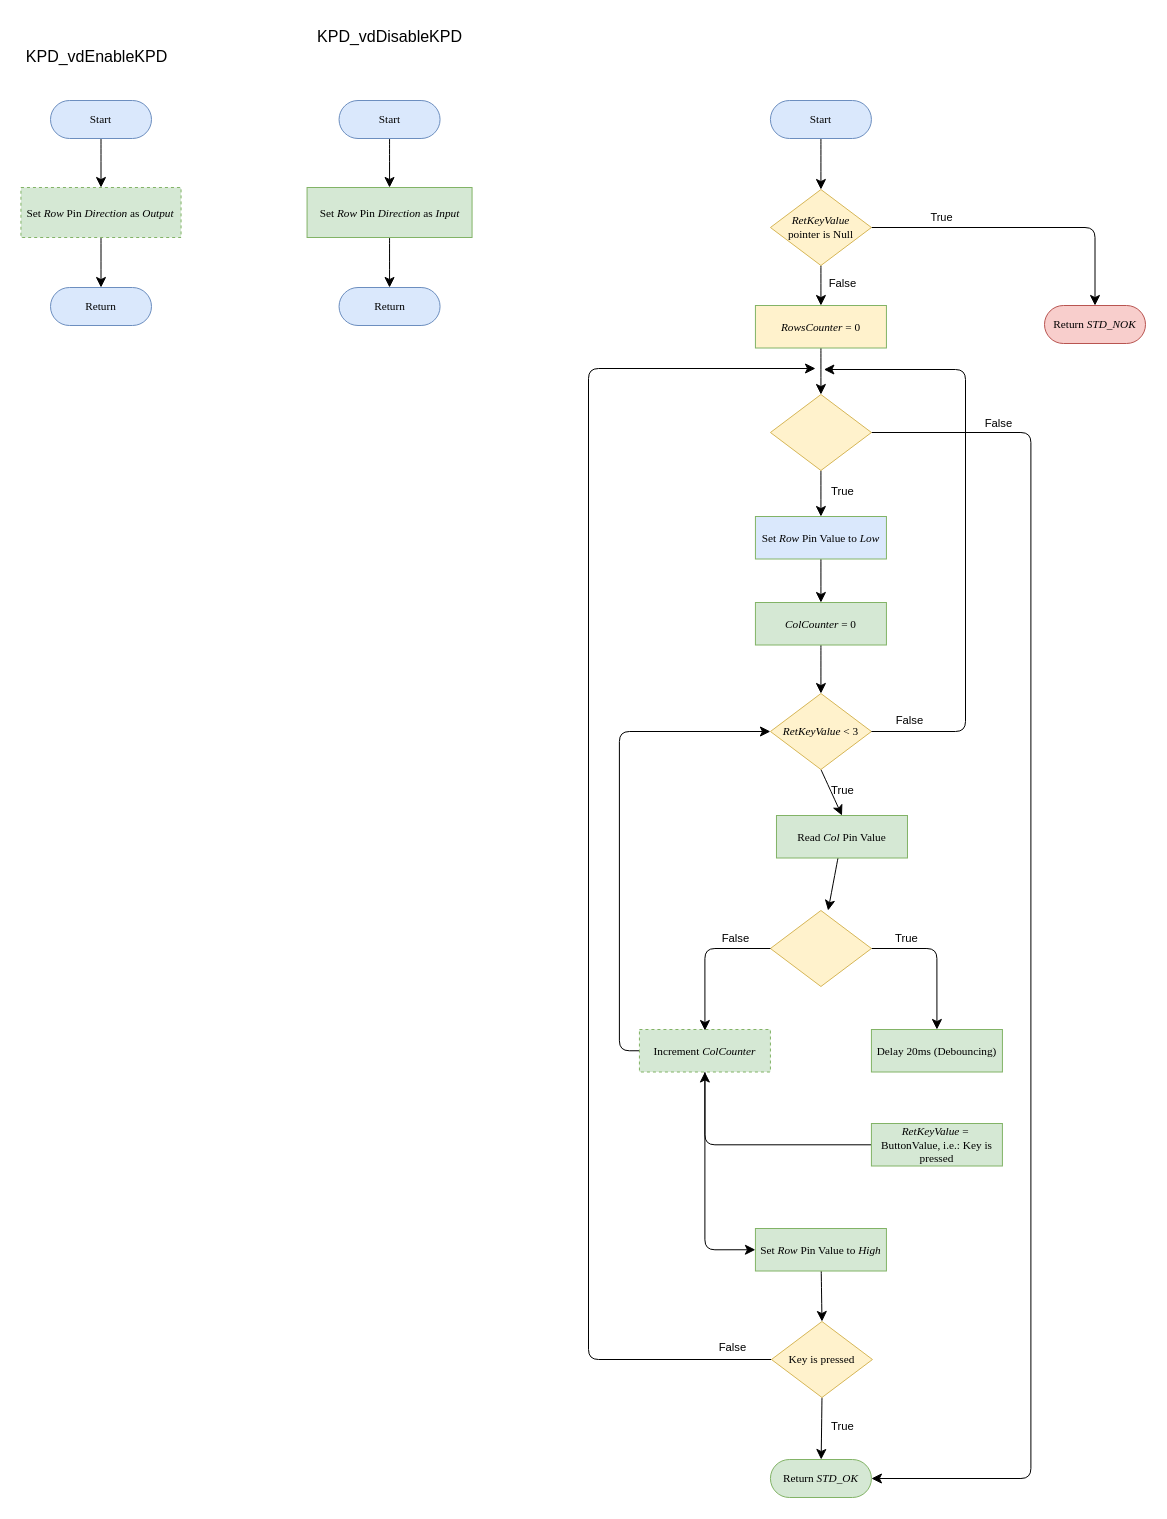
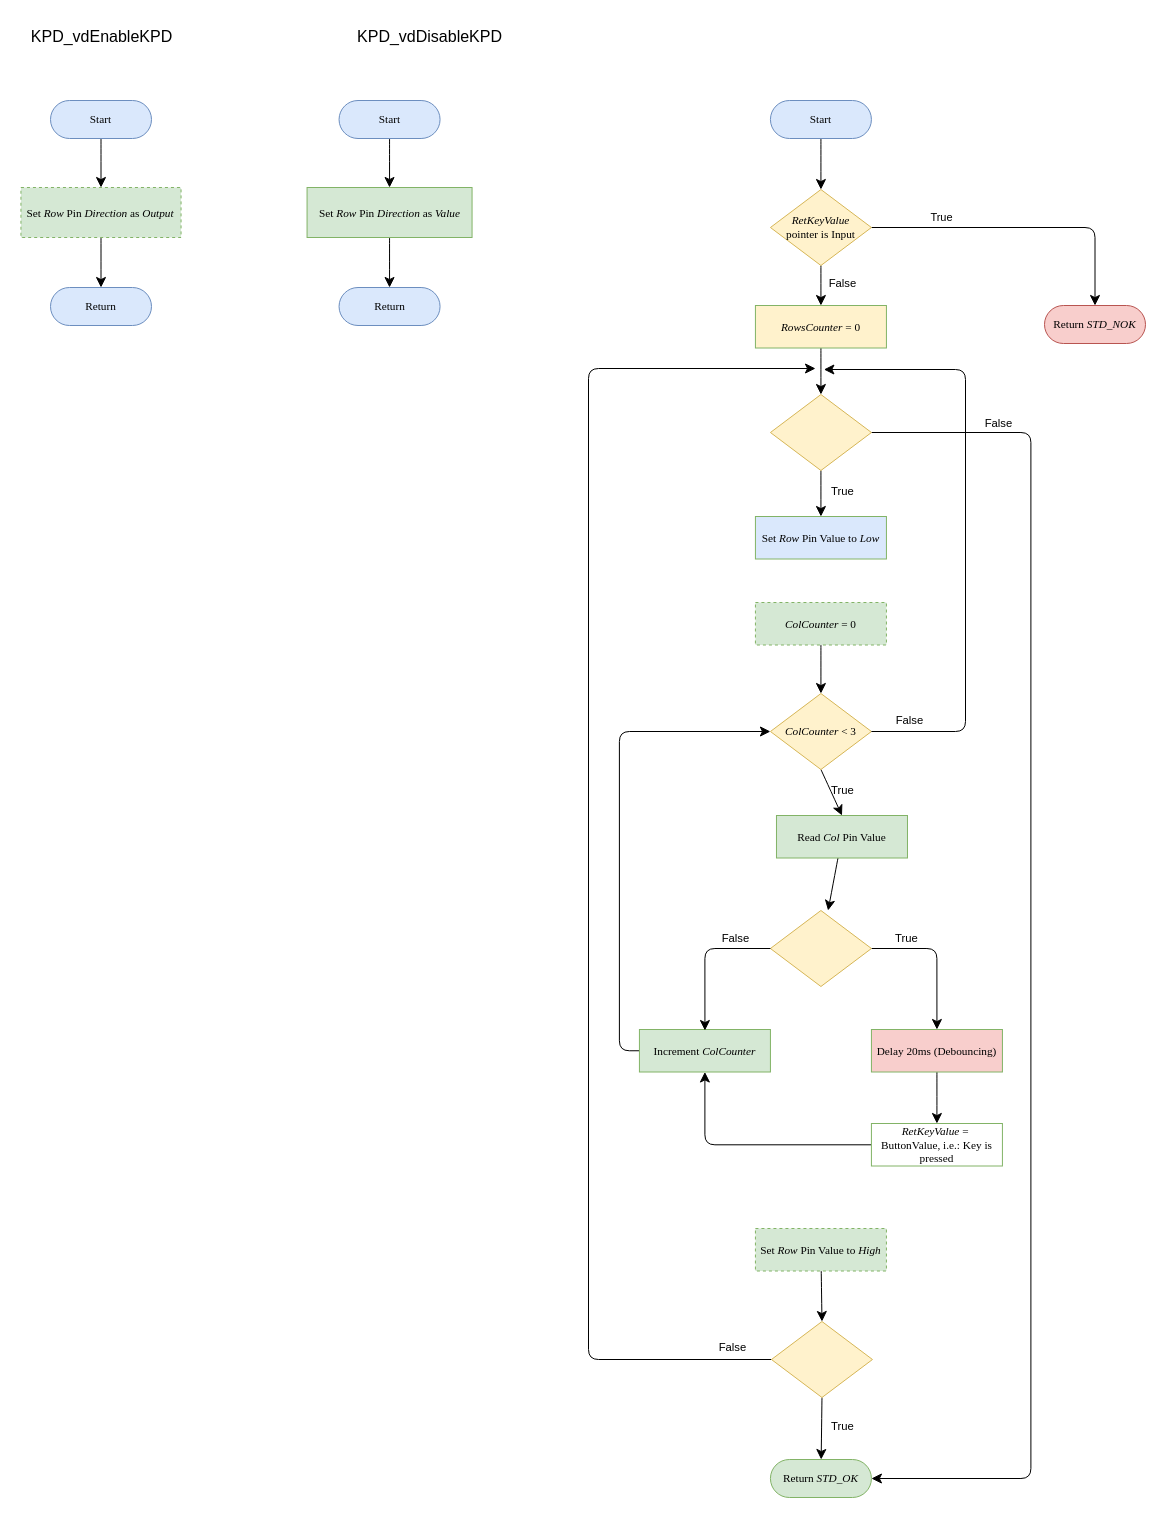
node "KPD_vdDisableKPD": moved (390, 36) -> (430, 36)
node "KPD_vdEnableKPD": moved (96, 56) -> (101, 36)
node "Set Row Pin Direction as Input": label "Set Row Pin Direction as Input" -> "Set Row Pin Direction as Value"
node "RetKeyValue pointer is Null": label "RetKeyValue pointer is Null" -> "RetKeyValue pointer is Input"
edge "Set Row Pin Value to Low" -> "ColCounter = 0": removed
node "ColCounter = 0": style solid -> dashed
node "RetKeyValue < 3": label "RetKeyValue < 3" -> "ColCounter < 3"
node "Increment ColCounter": style dashed -> solid
node "Delay 20ms (Debouncing)": fillcolor #d5e8d4 -> #f8cecc
edge "Delay 20ms (Debouncing)" -> "RetKeyValue = ButtonValue, i.e.: Key is pressed": added
node "RetKeyValue = ButtonValue, i.e.: Key is pressed": fillcolor #d5e8d4 -> #ffffff
edge "Increment ColCounter" -> "Set Row Pin Value to High": removed
node "Set Row Pin Value to High": style solid -> dashed
node "Key is pressed": removed
